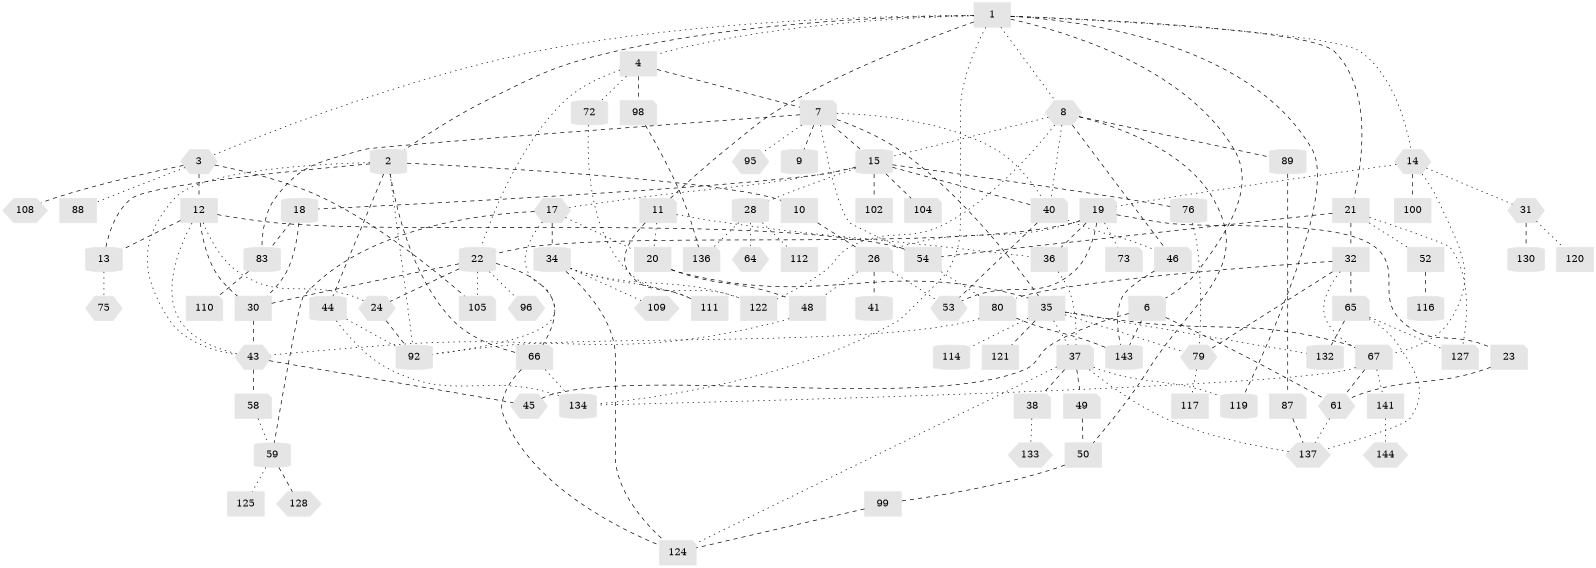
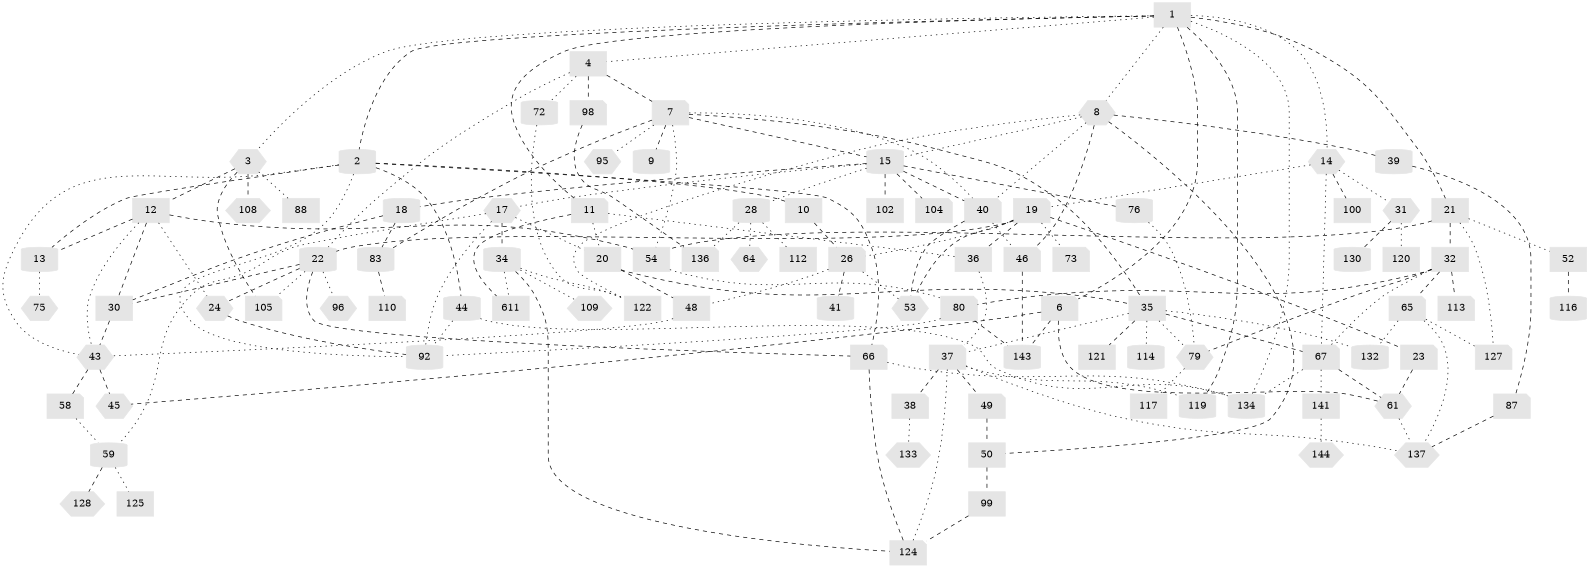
node "89": label "89" -> "39"
edge "17" -- "59": style dashed -> dotted
node "111": label "111" -> "611"
node "113": added
edge "65" -- "132": style dashed -> dotted
